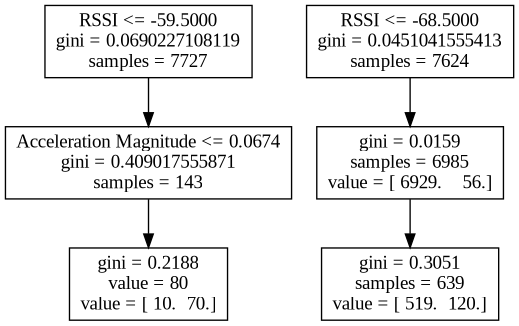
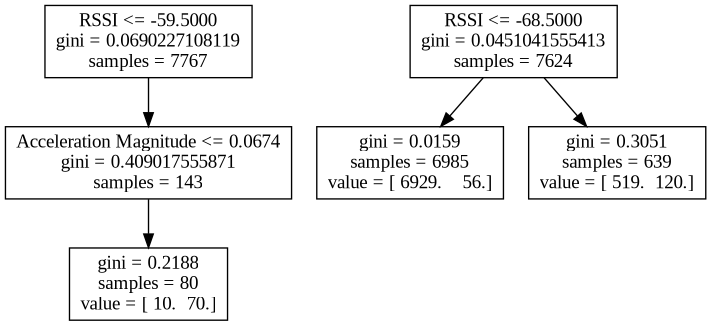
node "RSSI <= -59.5000 gini = 0.0690227108119 samples = 7727": label "RSSI <= -59.5000 gini = 0.0690227108119 samples = 7727" -> "RSSI <= -59.5000 gini = 0.0690227108119 samples = 7767"
edge "gini = 0.0159 samples = 6985 value = [ 6929.    56.]" -> "gini = 0.3051 samples = 639 value = [ 519.  120.]": now "RSSI <= -68.5000 gini = 0.0451041555413 samples = 7624" -> "gini = 0.3051 samples = 639 value = [ 519.  120.]"
node "gini = 0.2188 value = 80 value = [ 10.  70.]": label "gini = 0.2188 value = 80 value = [ 10.  70.]" -> "gini = 0.2188 samples = 80 value = [ 10.  70.]"
